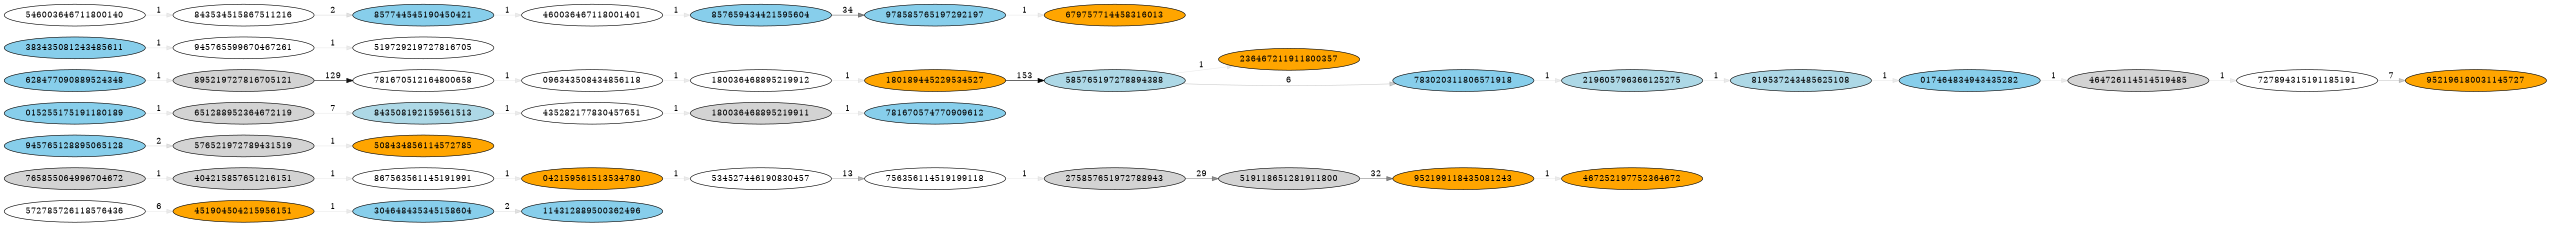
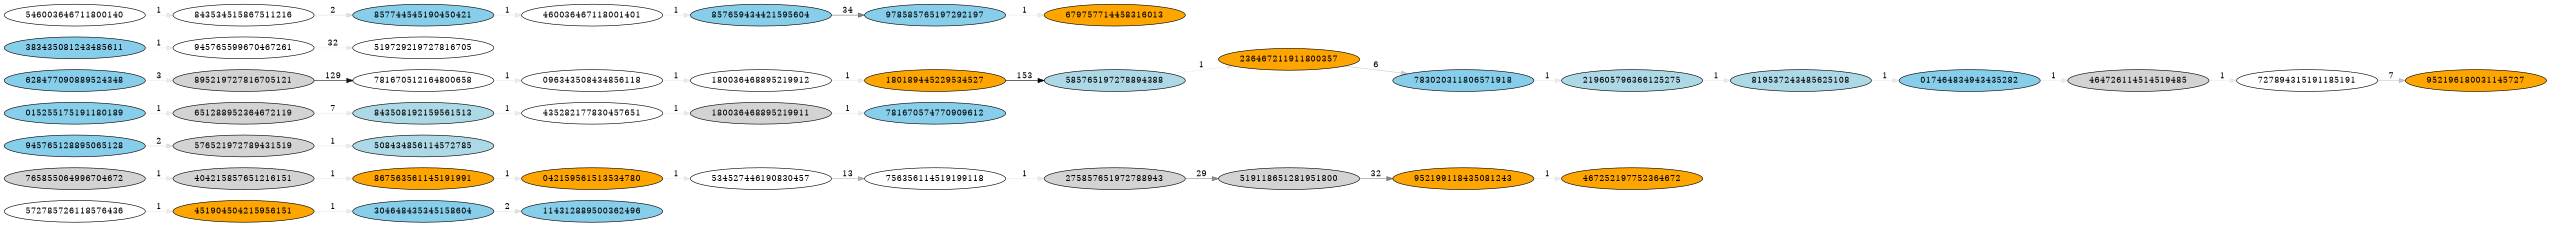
edge "945765599670467261" -> "519729219727816705": label "1" -> "32"
edge "628477090889524348" -> "895219727816705121": label "1" -> "3"
edge "585765197278894388" -> "783020311806571918": now "236467211911800357" -> "783020311806571918"
node "508434856114572785": fillcolor orange -> lightblue
node "867563561145191991": fillcolor white -> orange
node "519118651281911800": label "519118651281911800" -> "519118651281951800"
edge "572785726118576436" -> "451904504215956151": label "6" -> "1"
